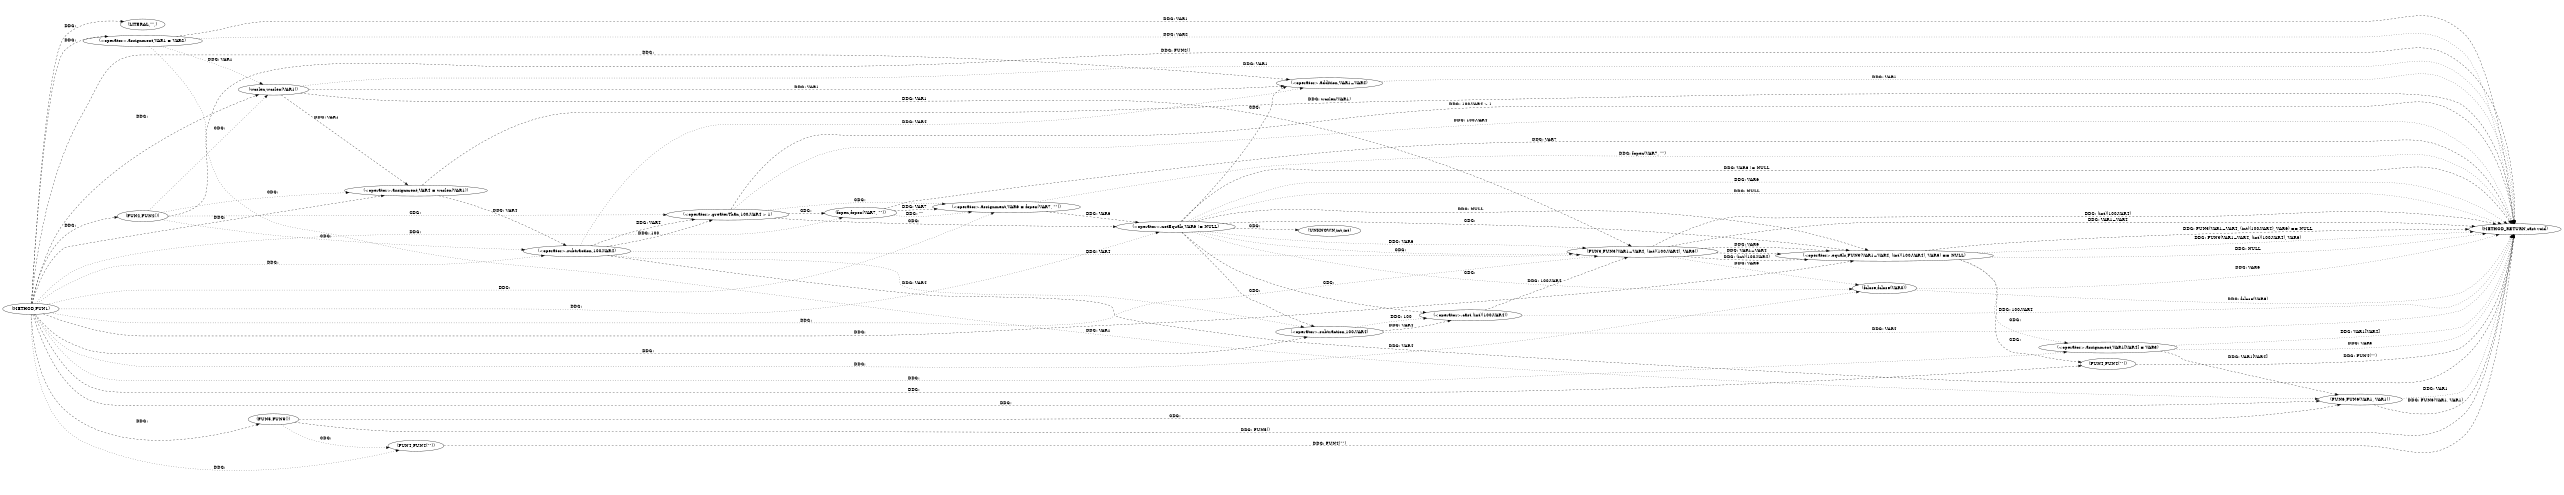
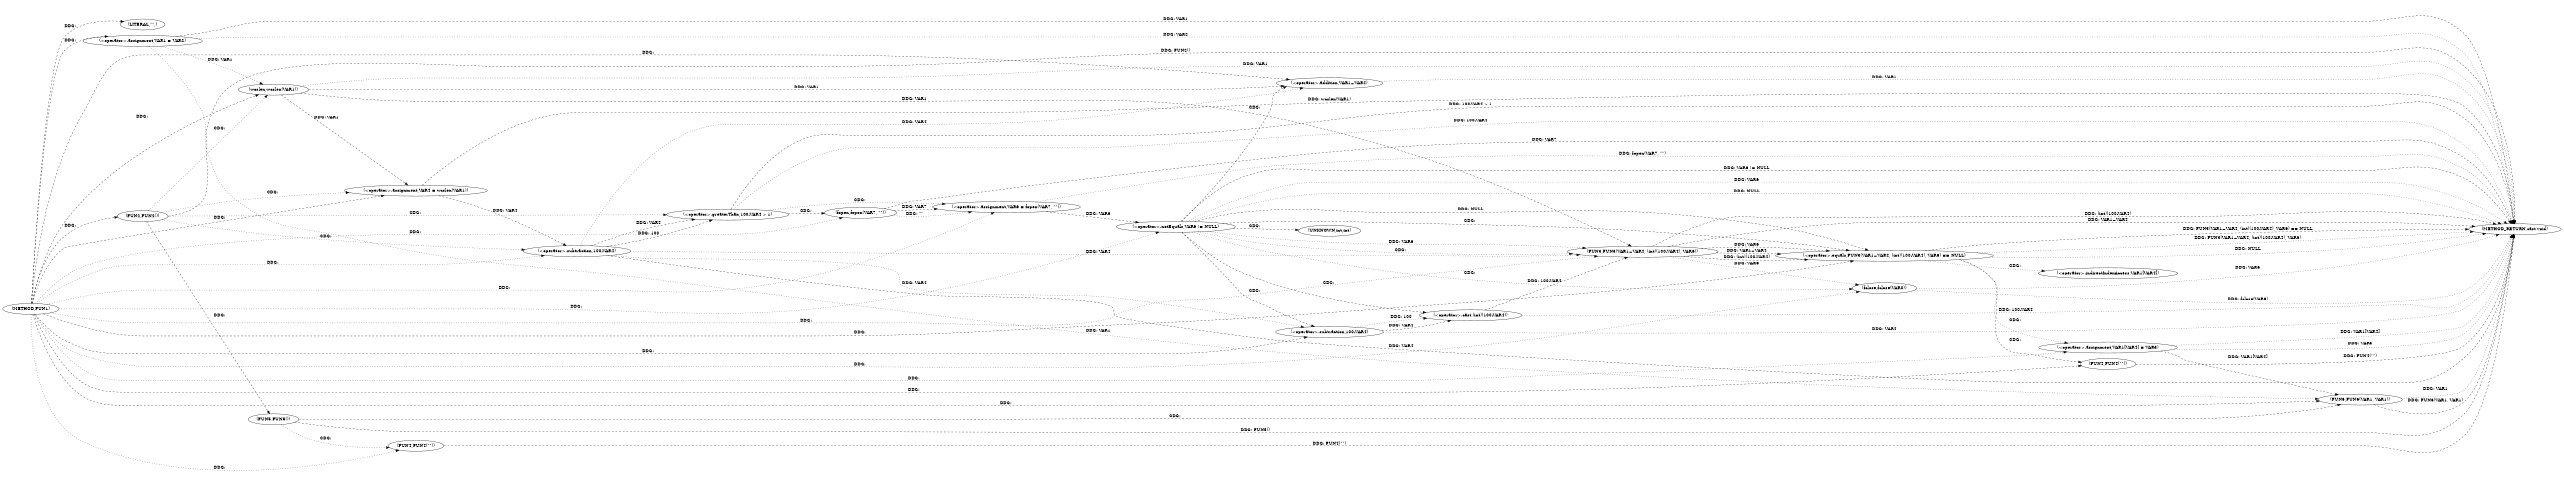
edge "(<operator>.greaterThan,100-VAR4 > 1)" -> "(<operator>.notEquals,VAR6 != NULL)": removed, label "CDG:"
node "(<operator>.indirectIndexAccess,VAR1[VAR4])": added
edge "(METHOD,FUN1)" -> "(FUN5,FUN5())": now "(FUN2,FUN2())" -> "(FUN5,FUN5())"
